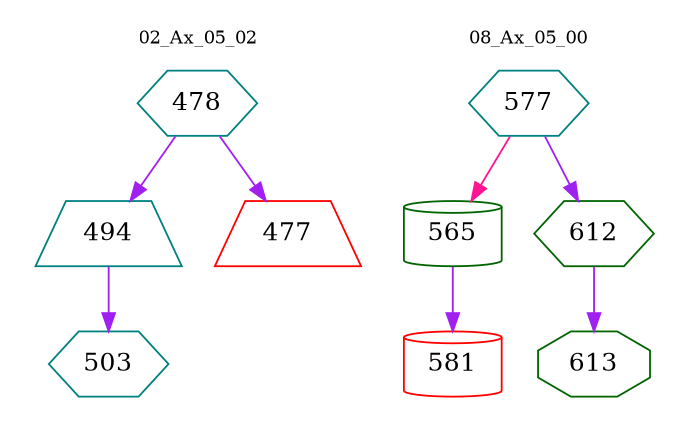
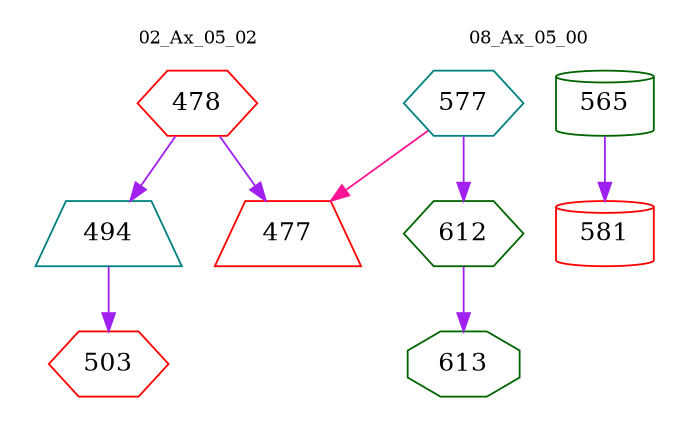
node "478": color teal -> red
edge "577" -> "565": now "577" -> "477"
node "503": color teal -> red
